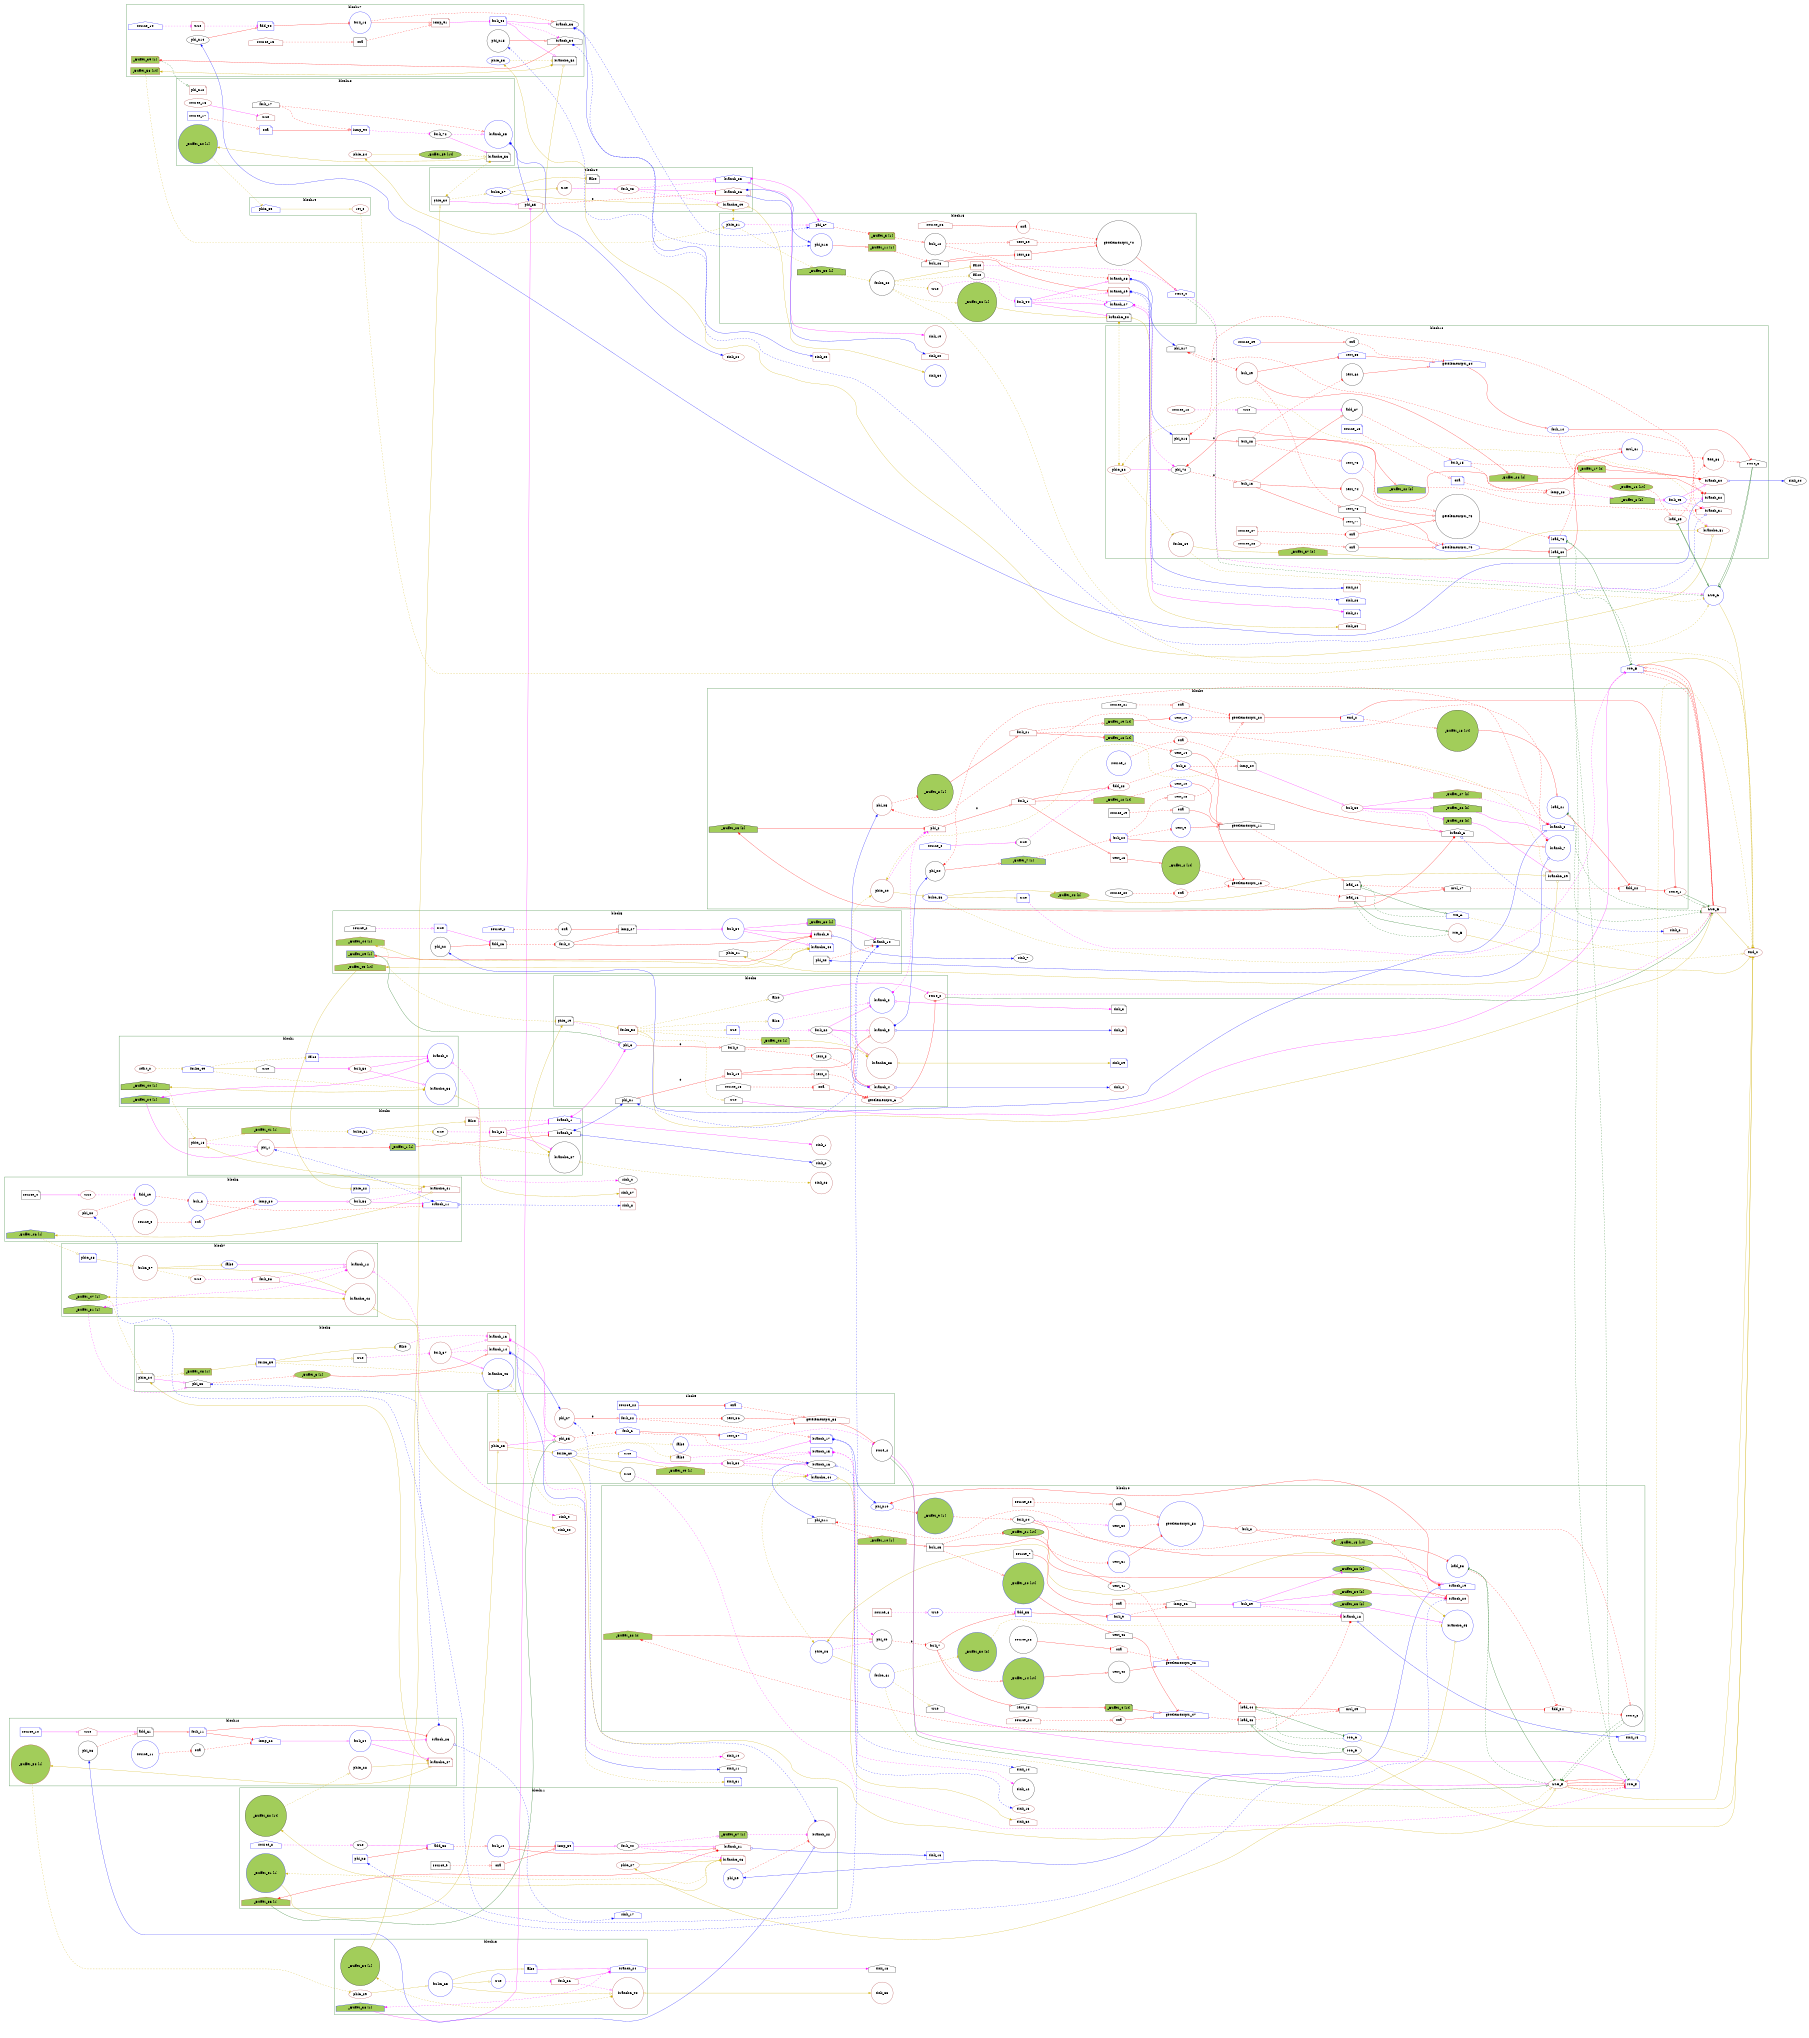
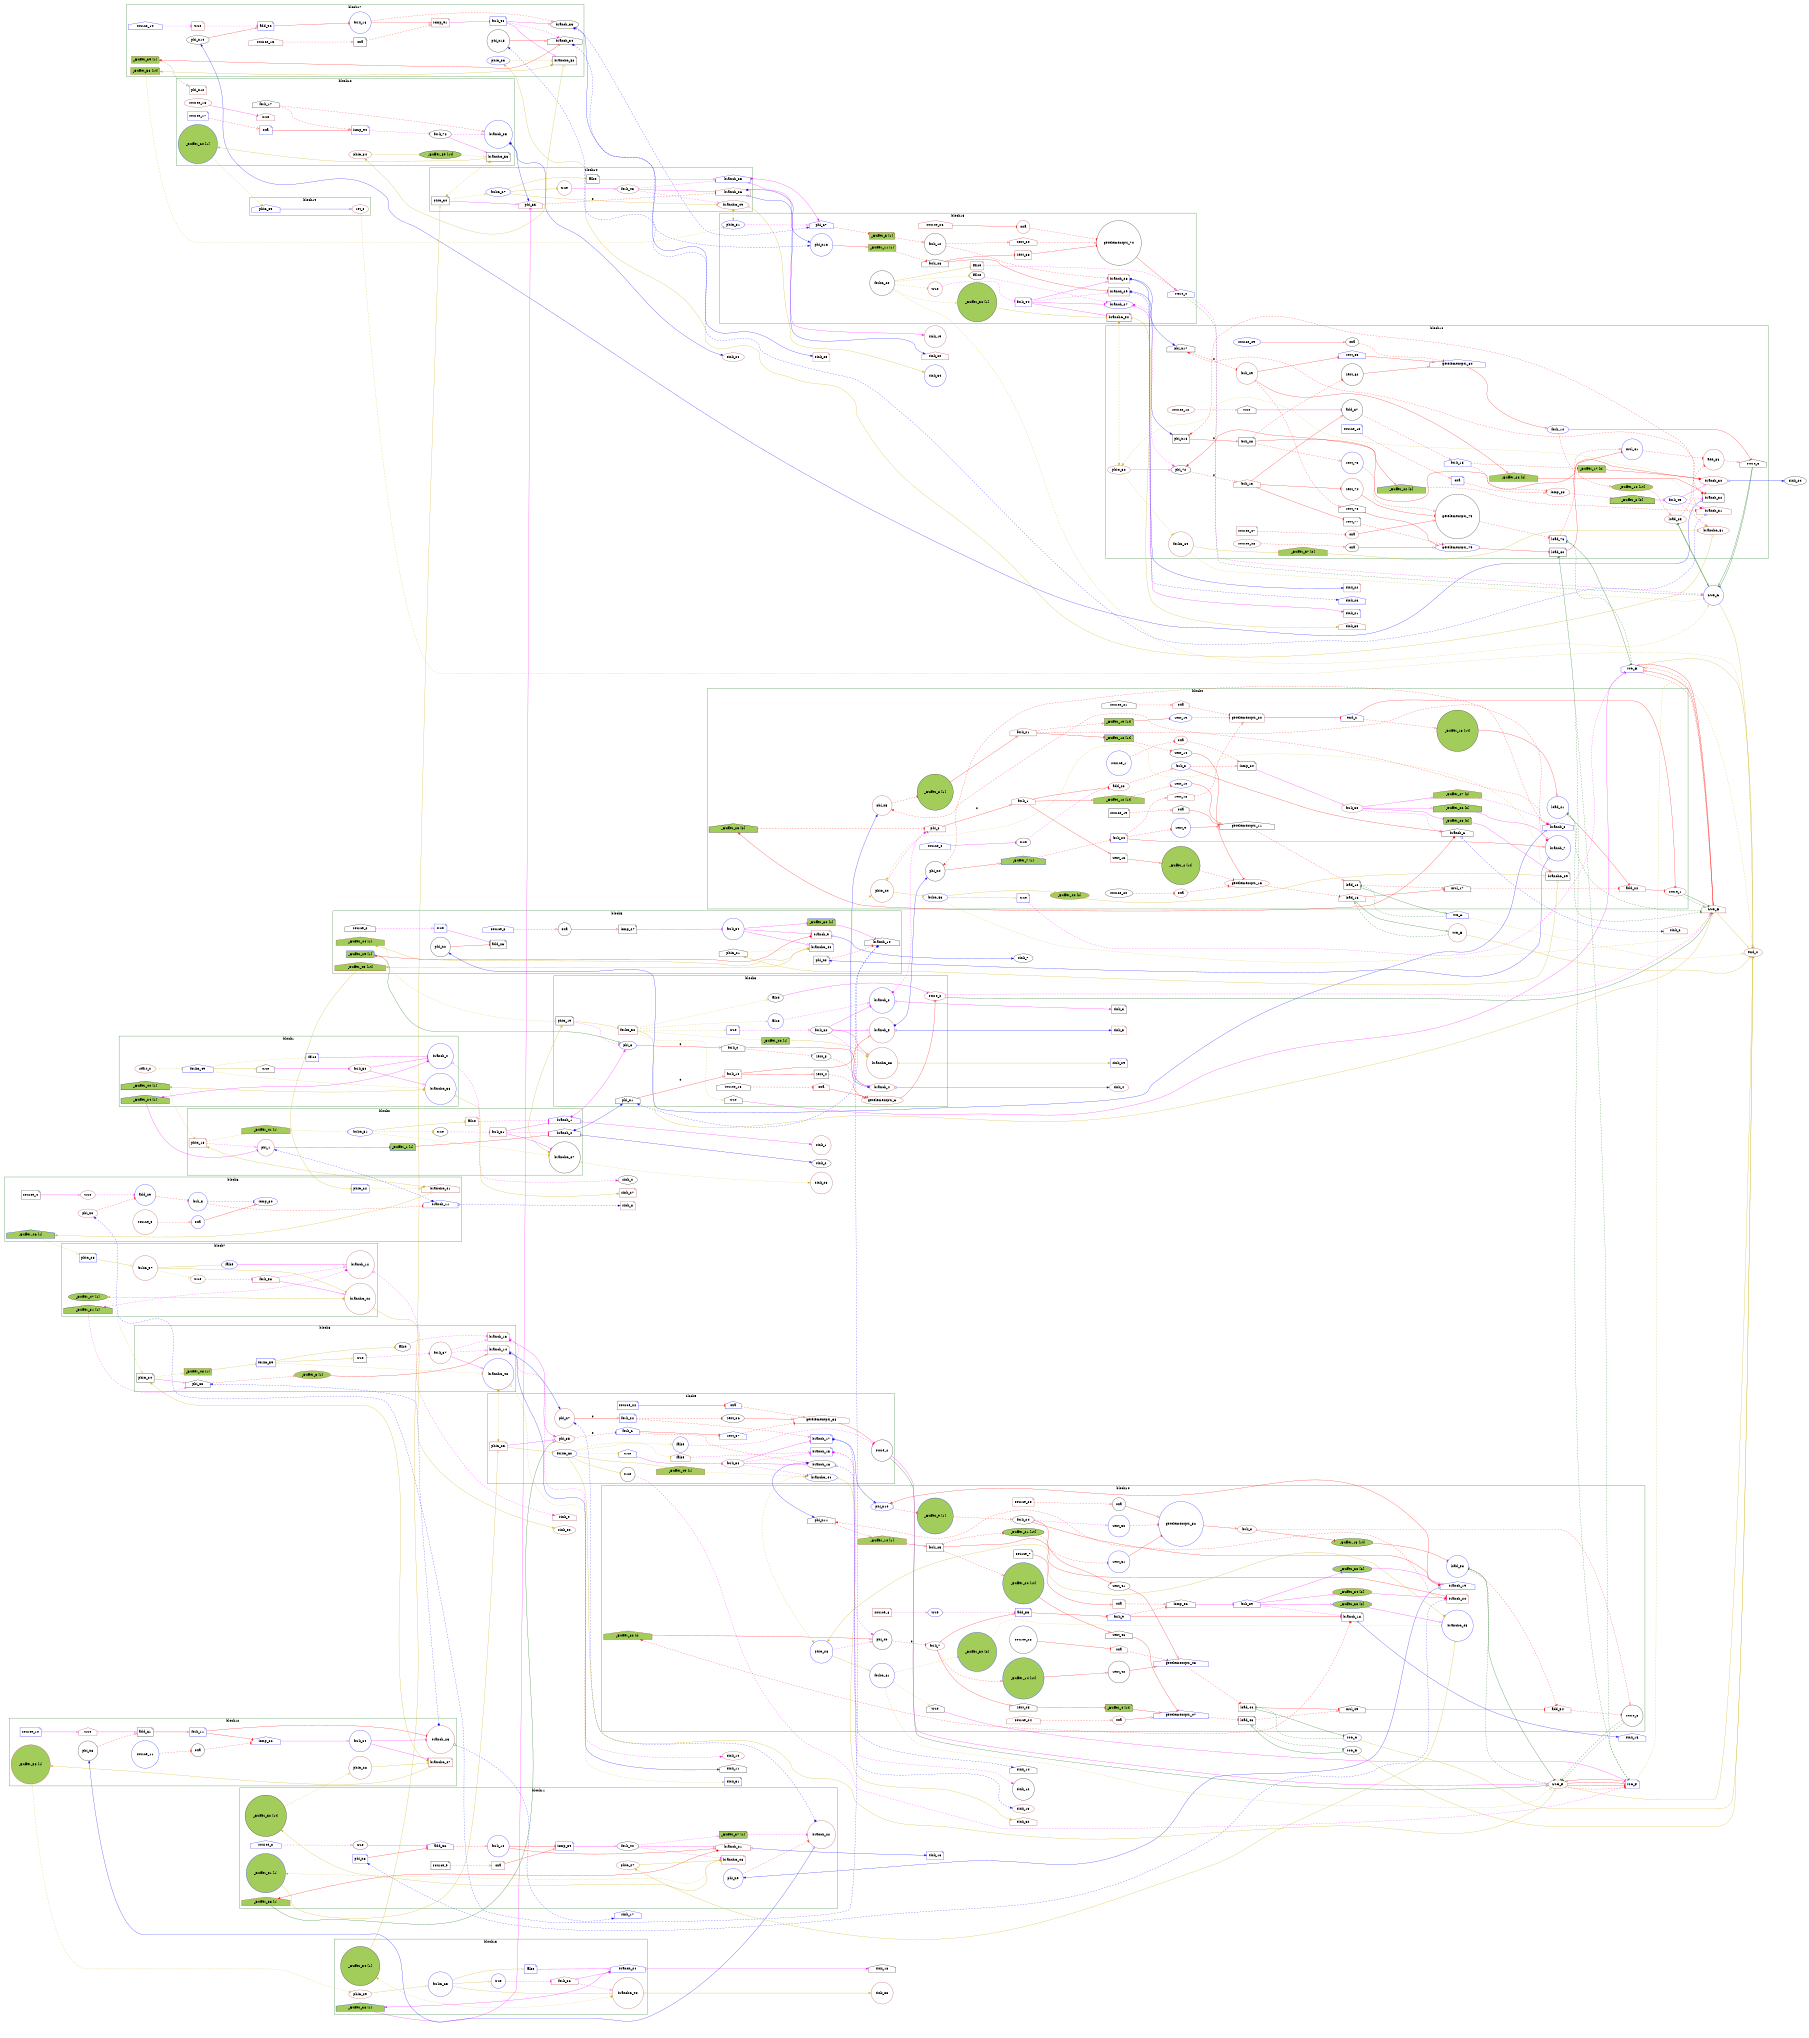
edge "phiC_35" -> "ret_0": color gold3 -> blue
node "_Buffer_55 [1]": removed
edge "zext_74" -> "getelementptr_75": arrowhead onormal -> tee
edge "_Buffer_25 [2]" -> "phi_8": style solid -> dashed
node "fork_4": removed
node "fork_56": removed
edge "zext_41" -> "getelementptr_43": style dashed -> solid
edge "branch_24" -- "_Buffer_38 [1]": style dashed -> solid
